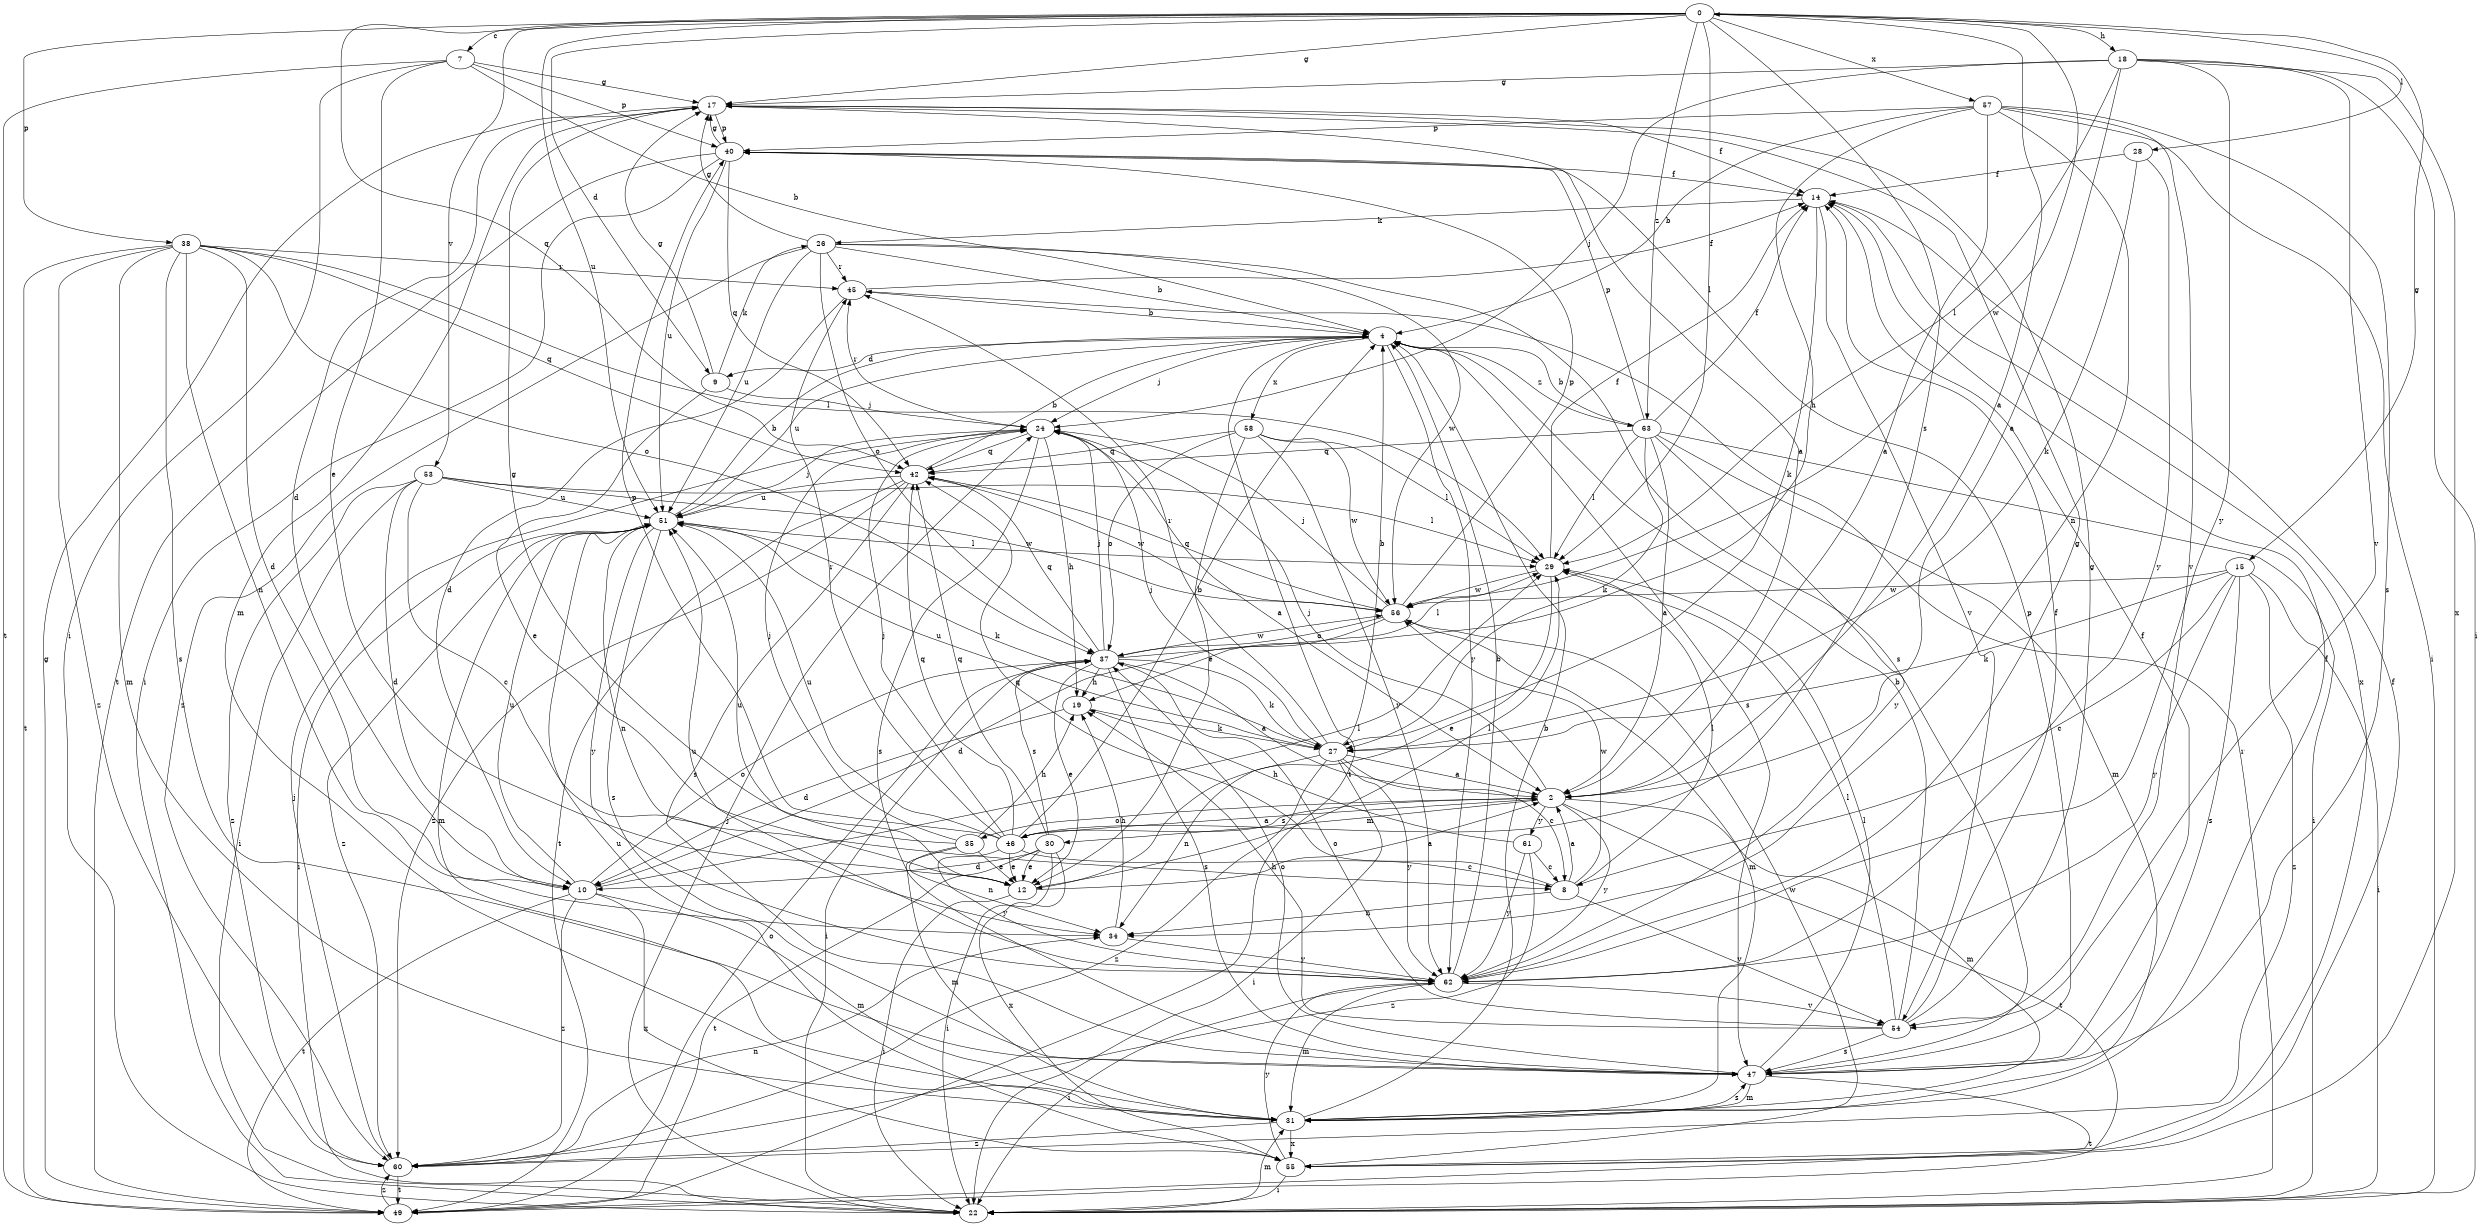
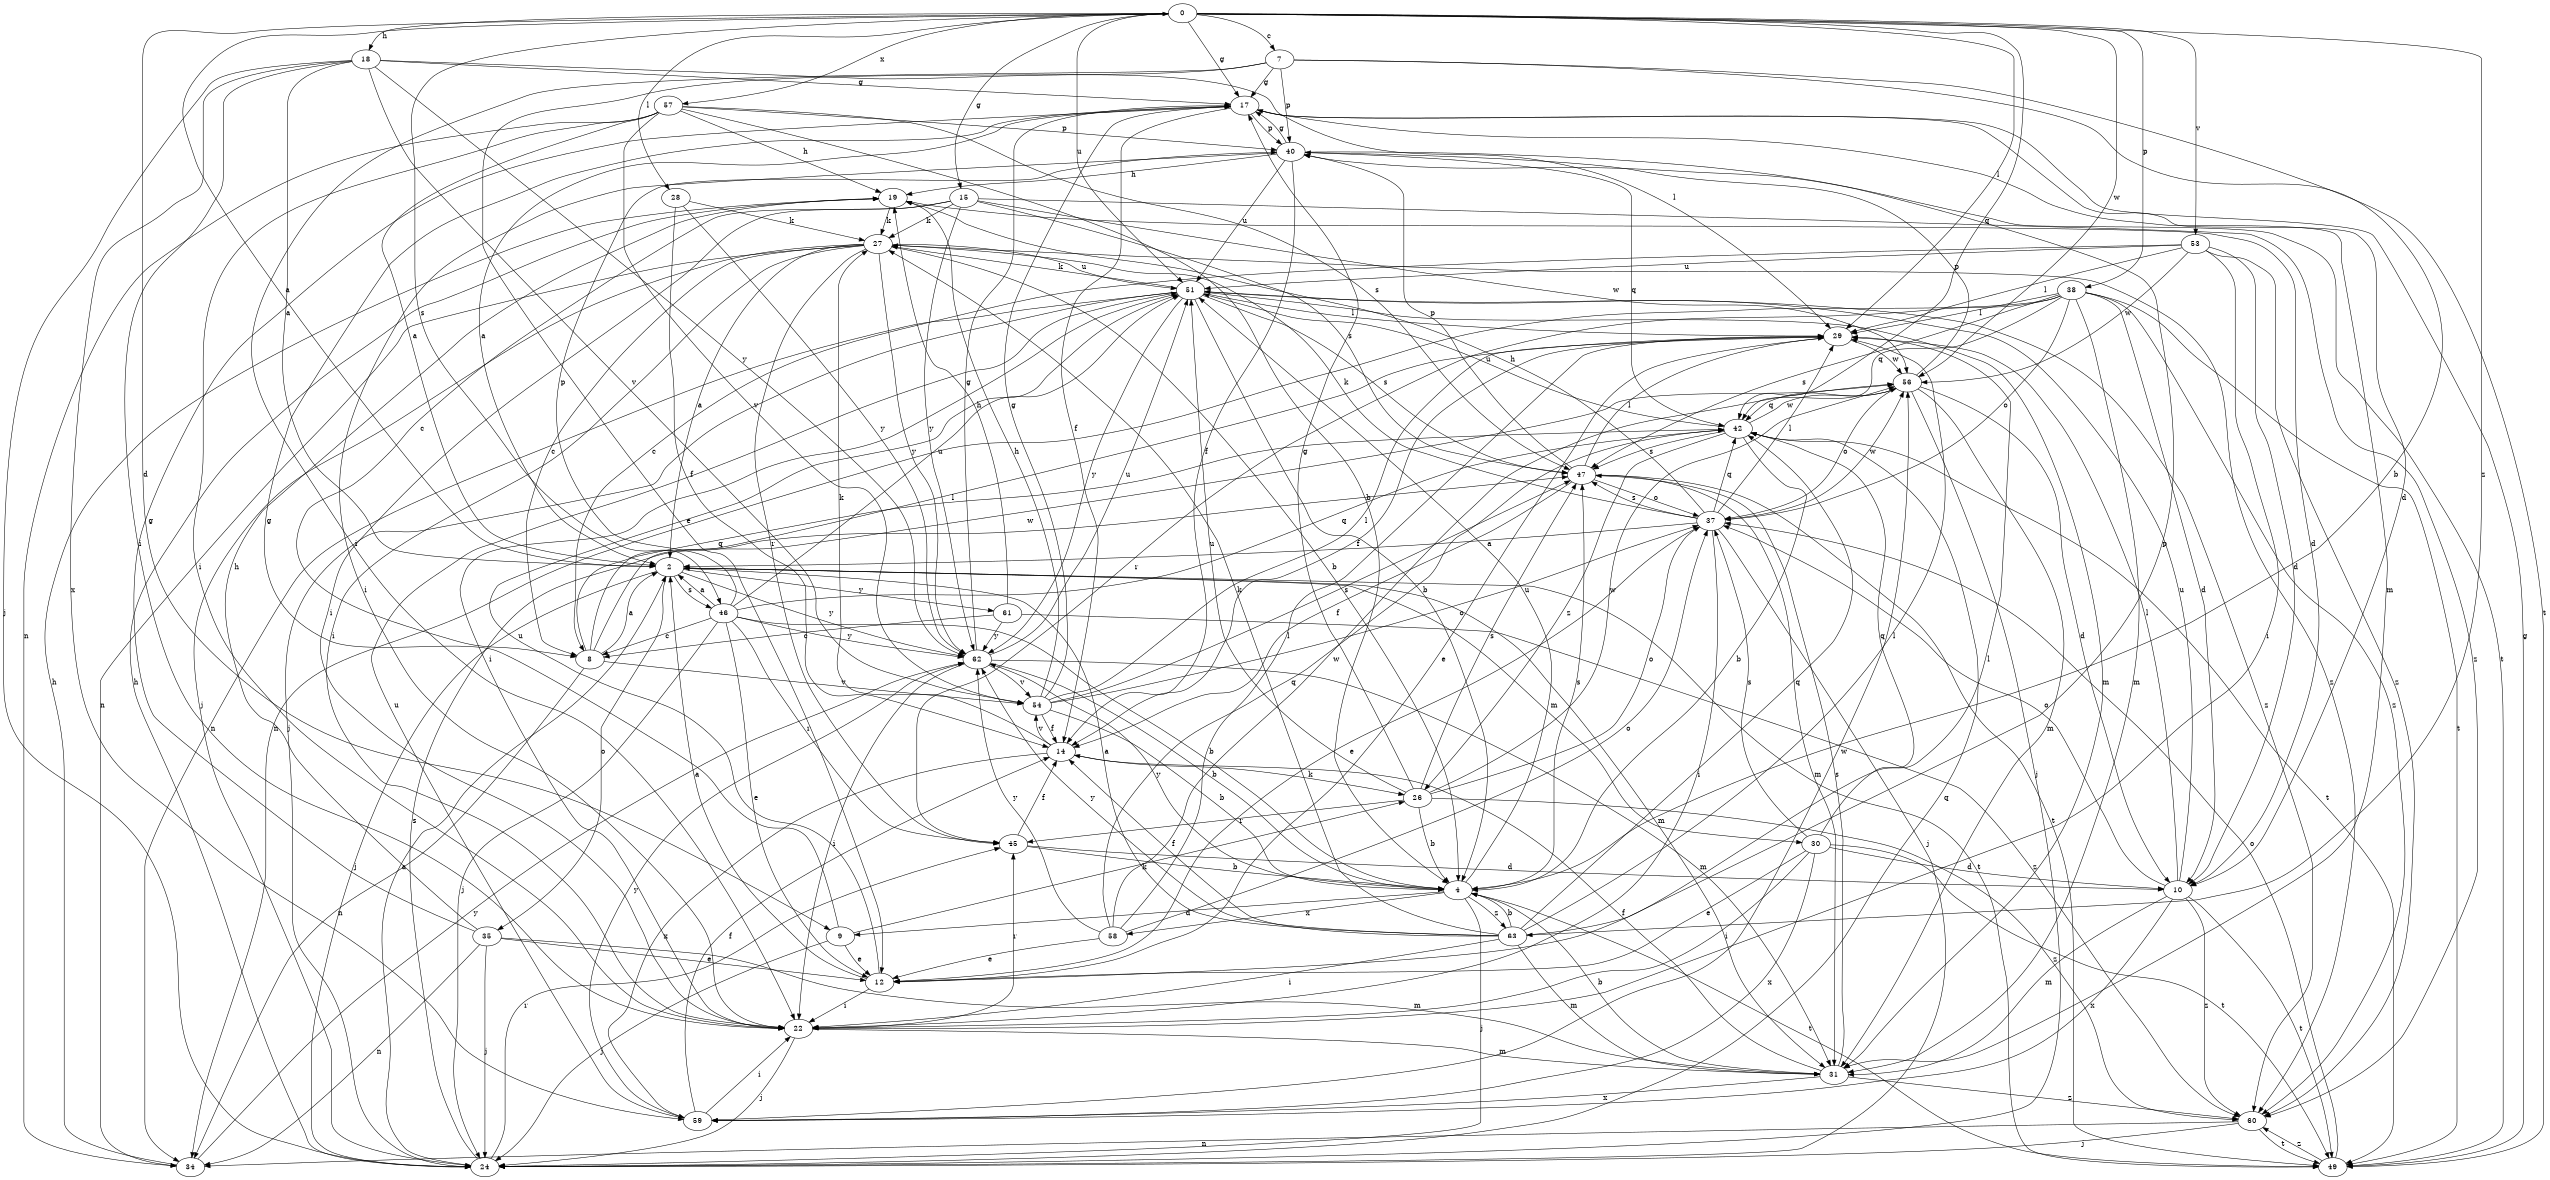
edge "40" -> "19": added, label "h"
edge "42" -> "60": now "42" -> "26"
node "55": label "55" -> "59"
